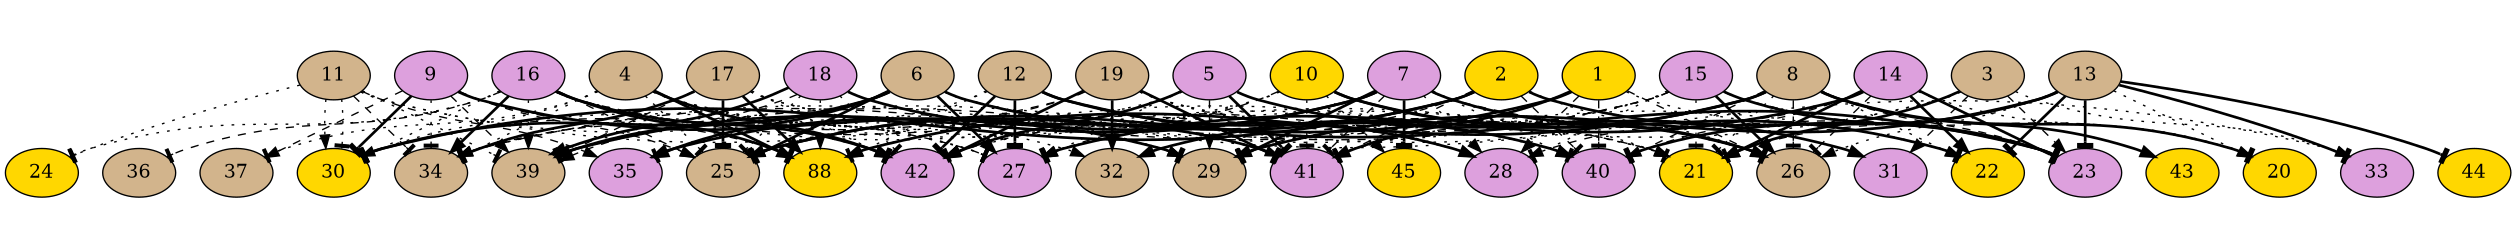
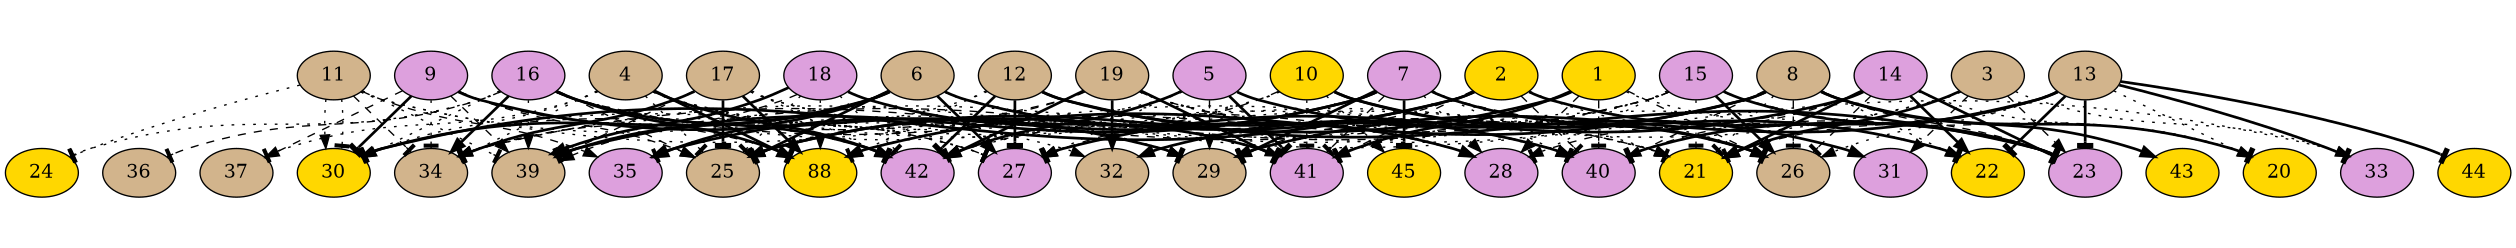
edge "16" -> "30": arrowhead tee -> normal
edge "19" -> "40": added
